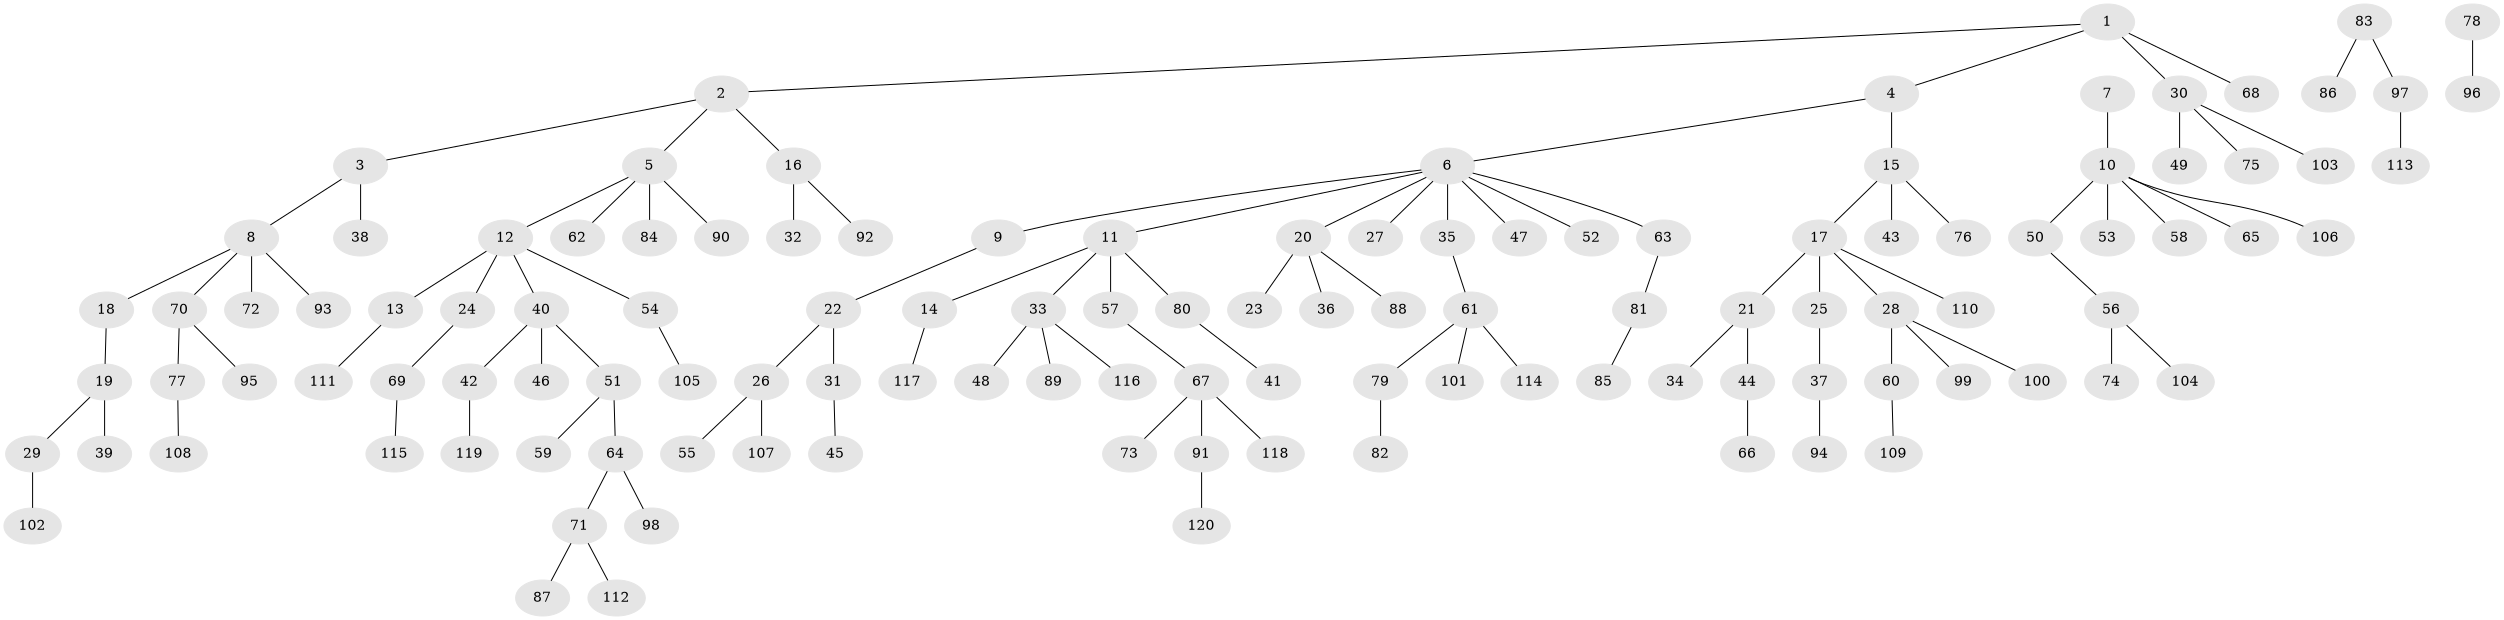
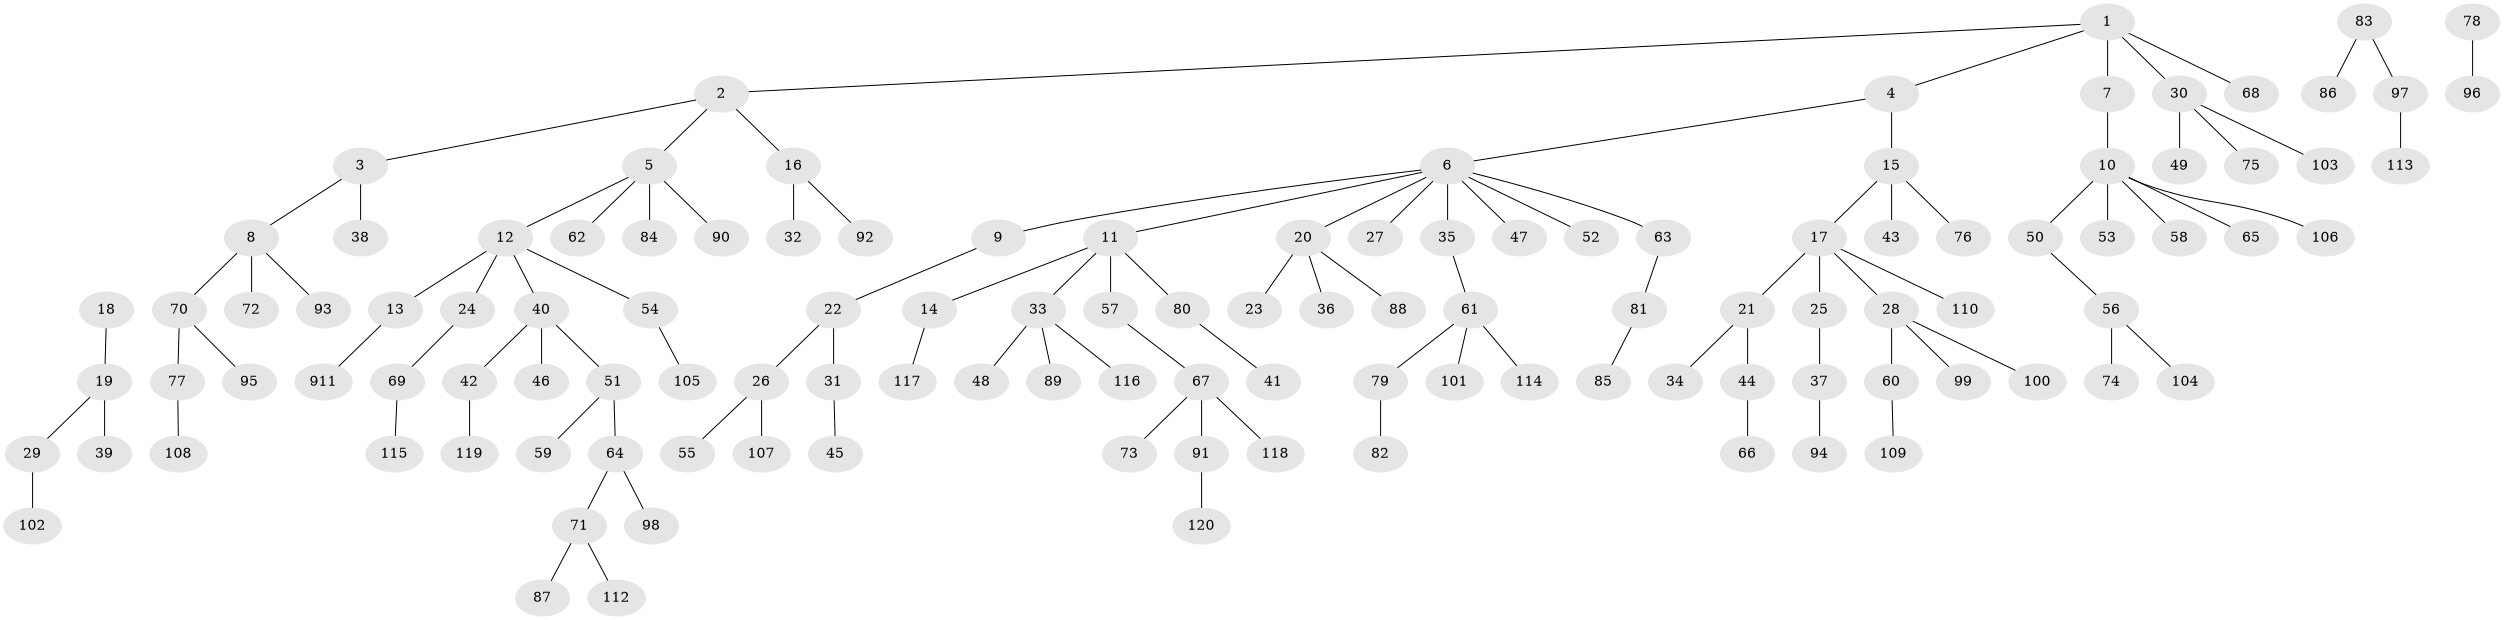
edge "1" -- "7": added
edge "8" -- "18": removed
node "111": label "111" -> "911"
